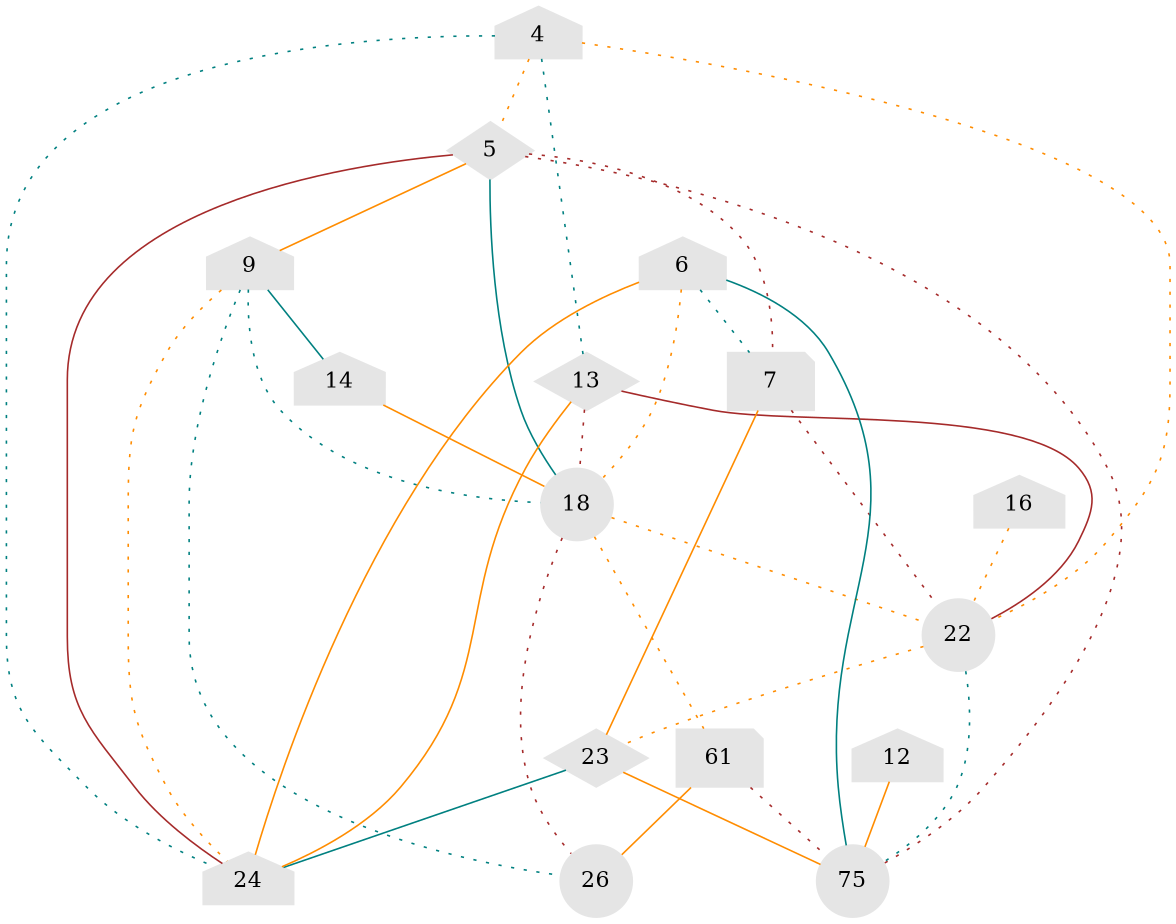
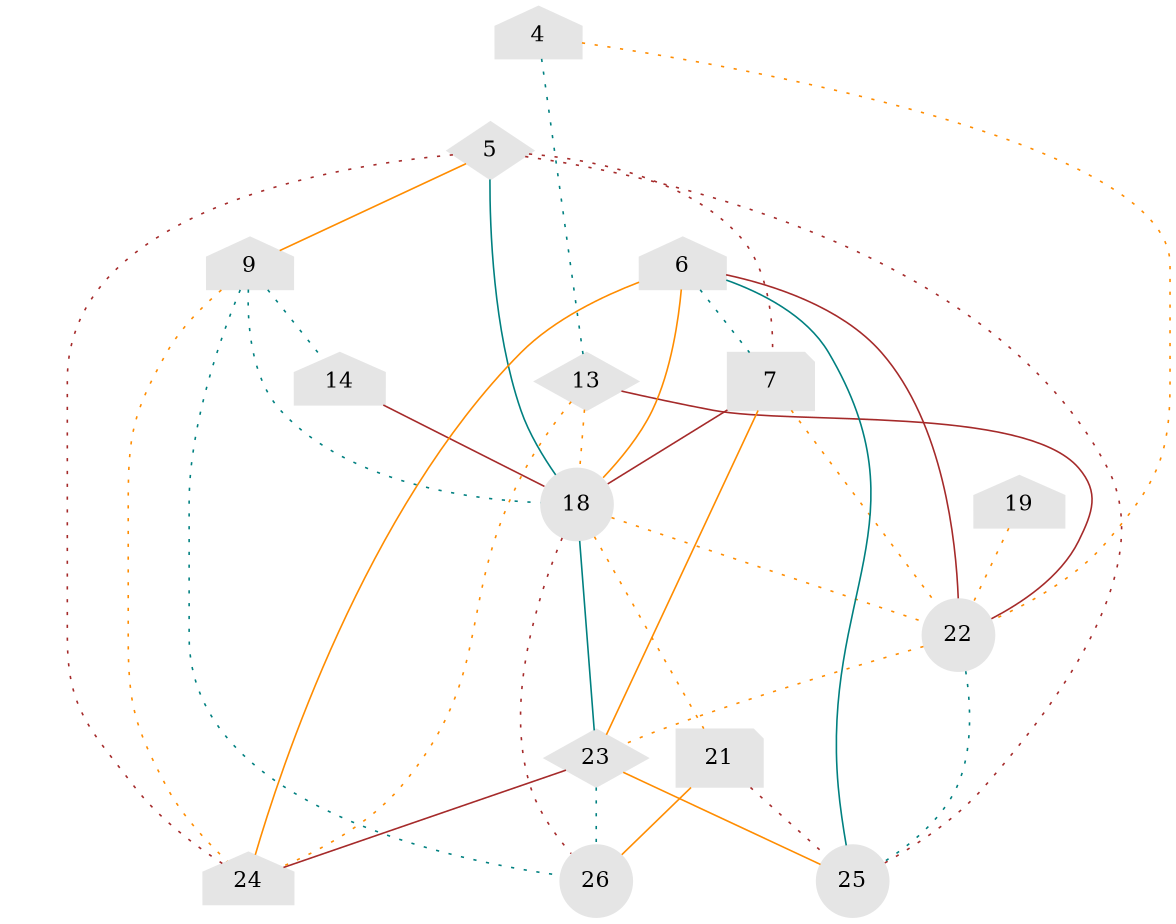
edge "4" -- "5": removed
edge "4" -- "24": removed
edge "9" -- "14": style solid -> dotted
edge "6" -- "18": style dotted -> solid
edge "6" -- "22": added
edge "5" -- "24": style solid -> dotted
edge "13" -- "18": color brown -> darkorange
edge "14" -- "18": color darkorange -> brown
edge "7" -- "18": added
edge "7" -- "22": color brown -> darkorange
node "16": label "16" -> "19"
edge "18" -- "23": added
edge "13" -- "24": style solid -> dotted
node "61": label "61" -> "21"
node "12": removed
edge "23" -- "26": added
edge "23" -- "24": color teal -> brown
node "75": label "75" -> "25"
